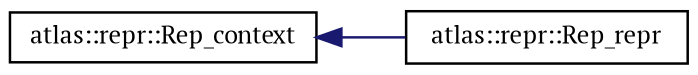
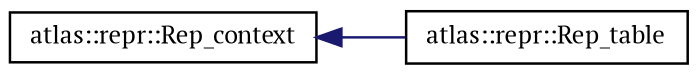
node "atlas::repr::Rep_repr": label "atlas::repr::Rep_repr" -> "atlas::repr::Rep_table"
